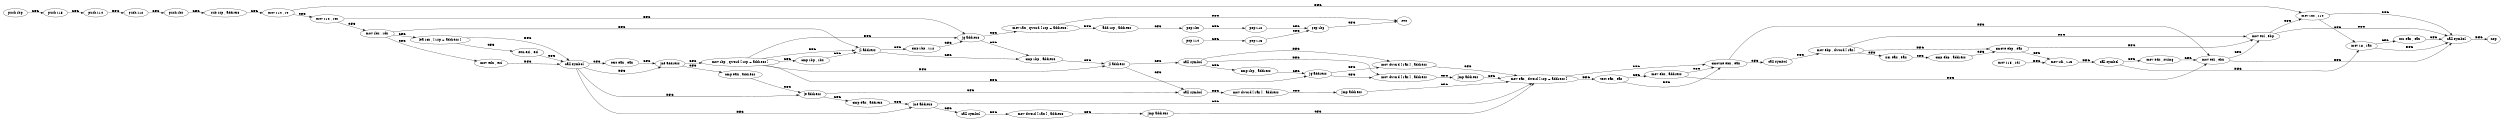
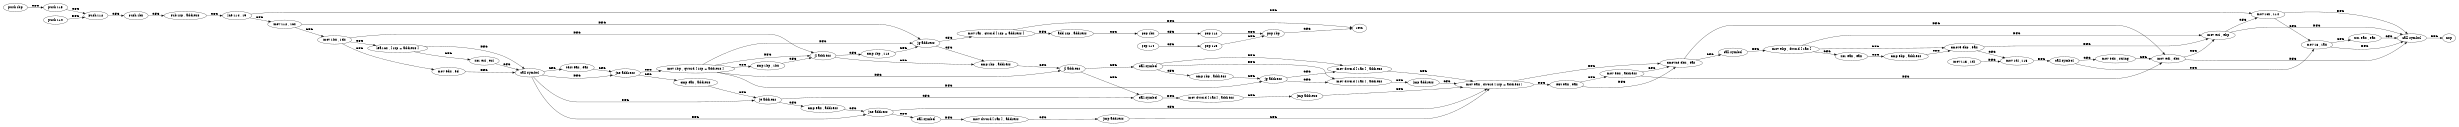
edge "push r15" -> "push r14": now "push r15" -> "push r12"
node "mov r14 , r9": label "mov r14 , r9" -> "jne r14 , r9"
node "retn esi , esi": label "retn esi , esi" -> "xor esi , esi"
